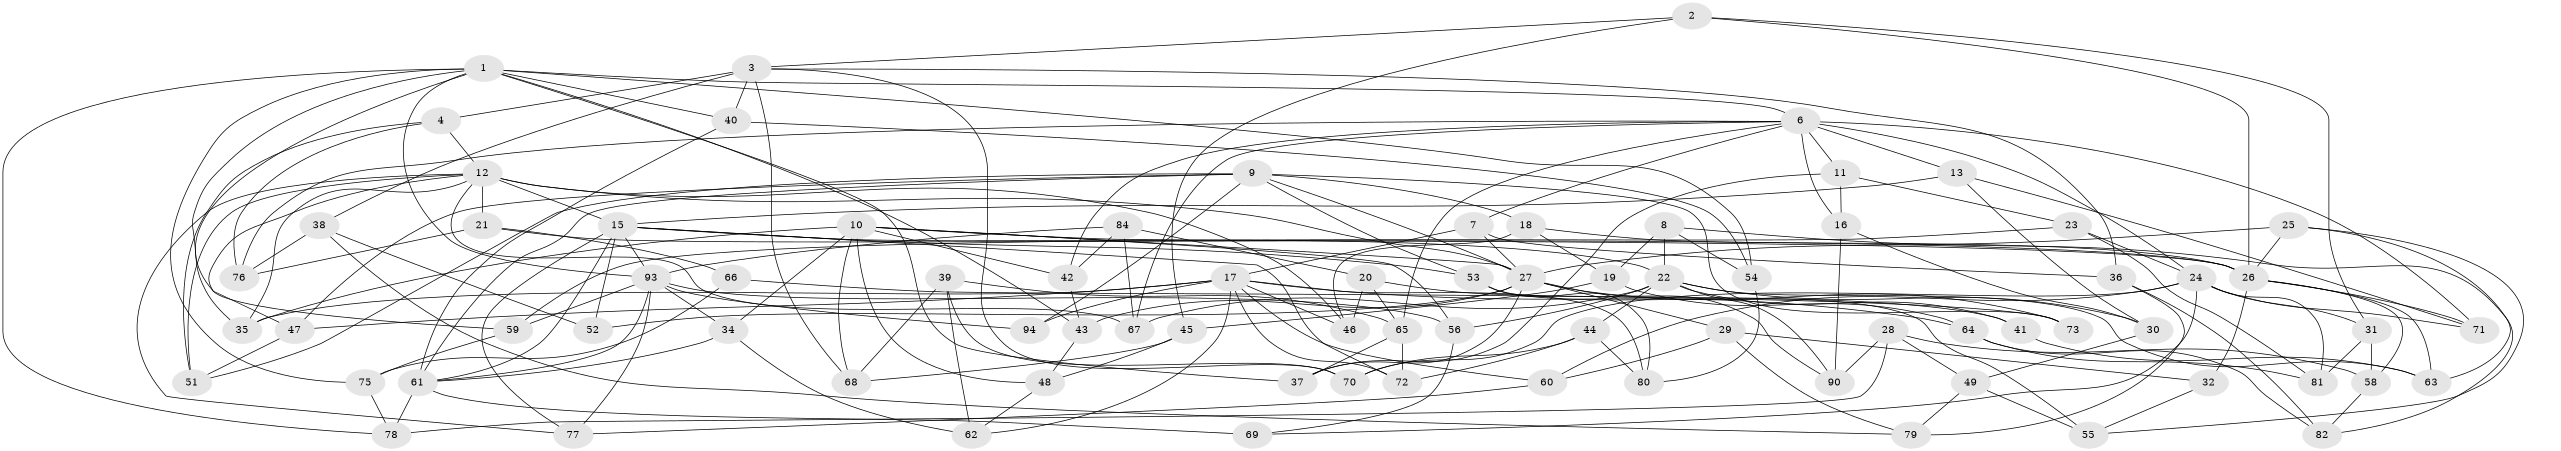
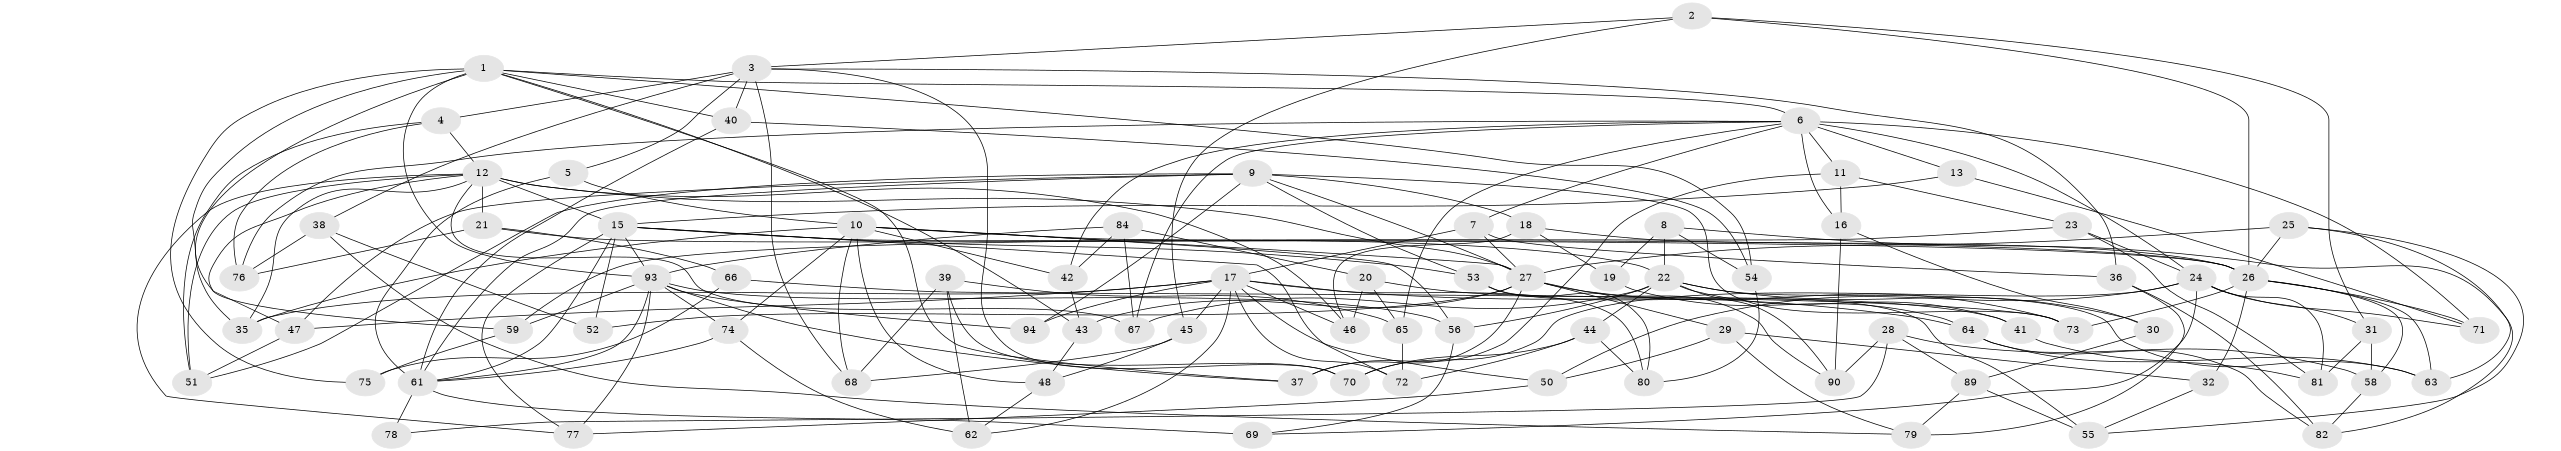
node "5": added
edge "1" -- "78": removed
edge "13" -- "30": removed
edge "26" -- "73": added
edge "19" -- "45": now "17" -- "45"
node "34": label "34" -> "74"
edge "65" -- "37": now "93" -- "37"
node "60": label "60" -> "50"
node "49": label "49" -> "89"
edge "75" -- "78": removed
